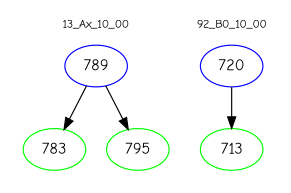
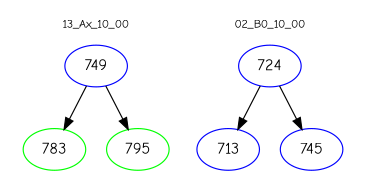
cluster "92_B0_10_00": label "92_B0_10_00" -> "02_B0_10_00"
node "789": label "789" -> "749"
node "720": label "720" -> "724"
node "713": color green -> blue
node "745": added
